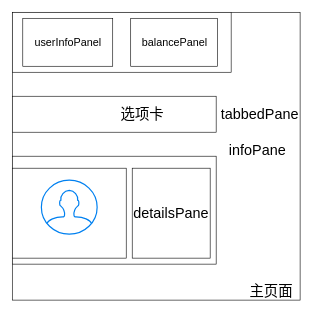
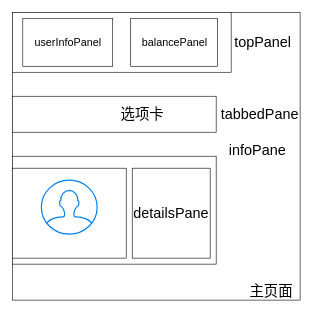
node "topPanel": added
